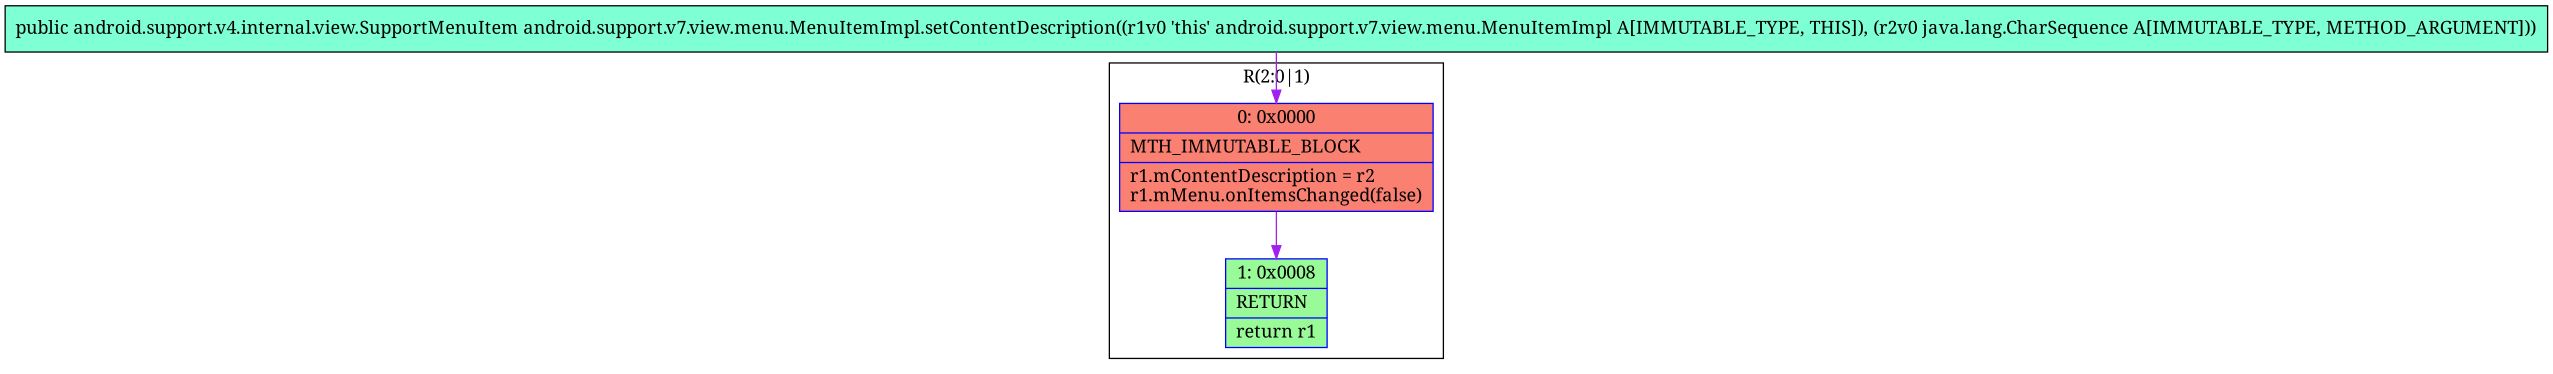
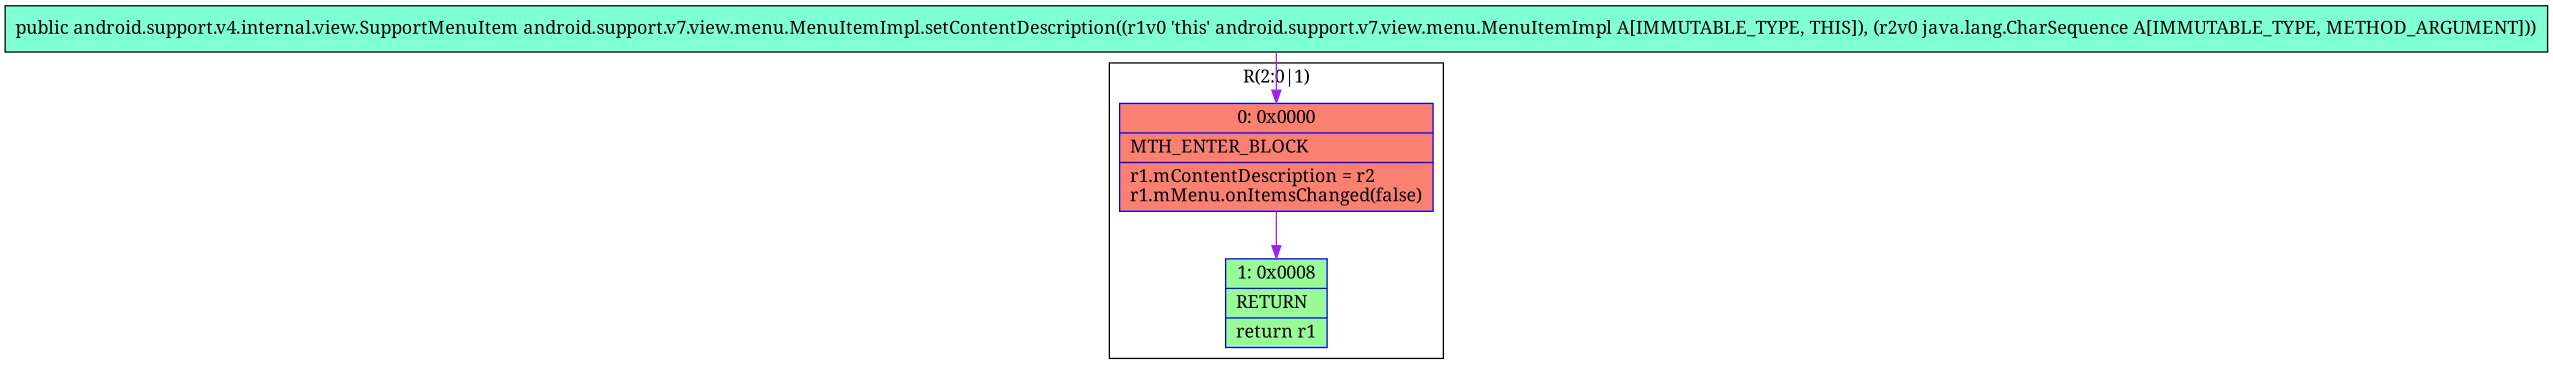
node "0: 0x0000": text "MTH_IMMUTABLE_BLOCK" -> "MTH_ENTER_BLOCK"
